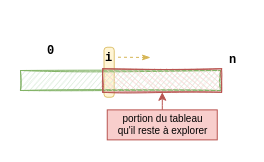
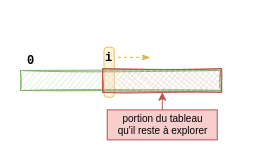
node "0": moved (51, 51) -> (31, 61)
node "n": removed
